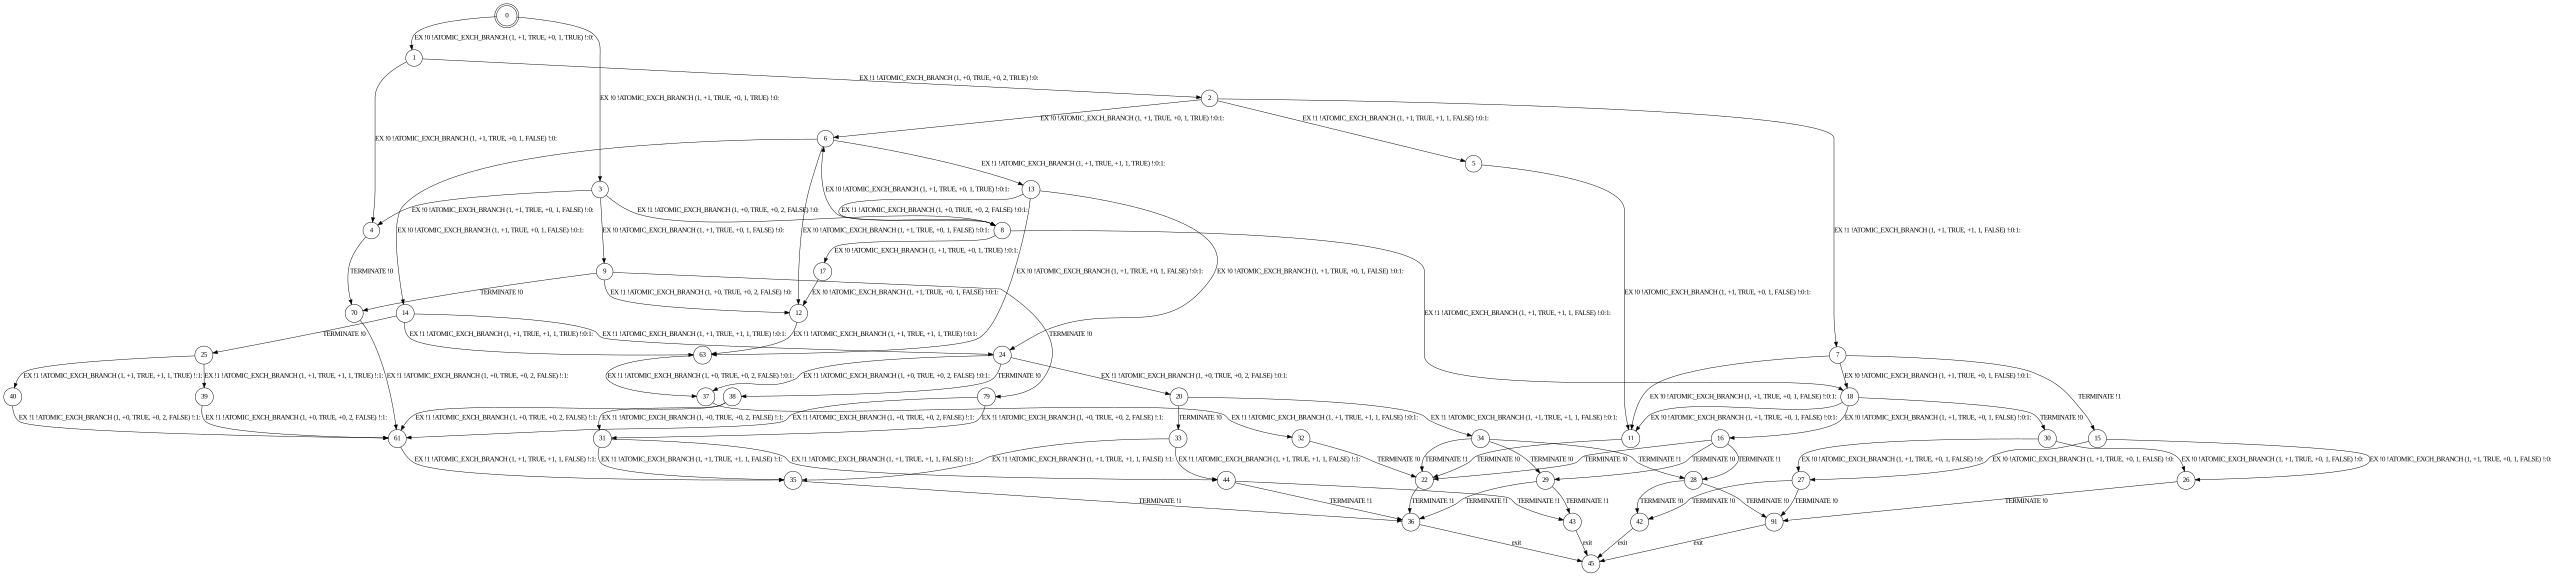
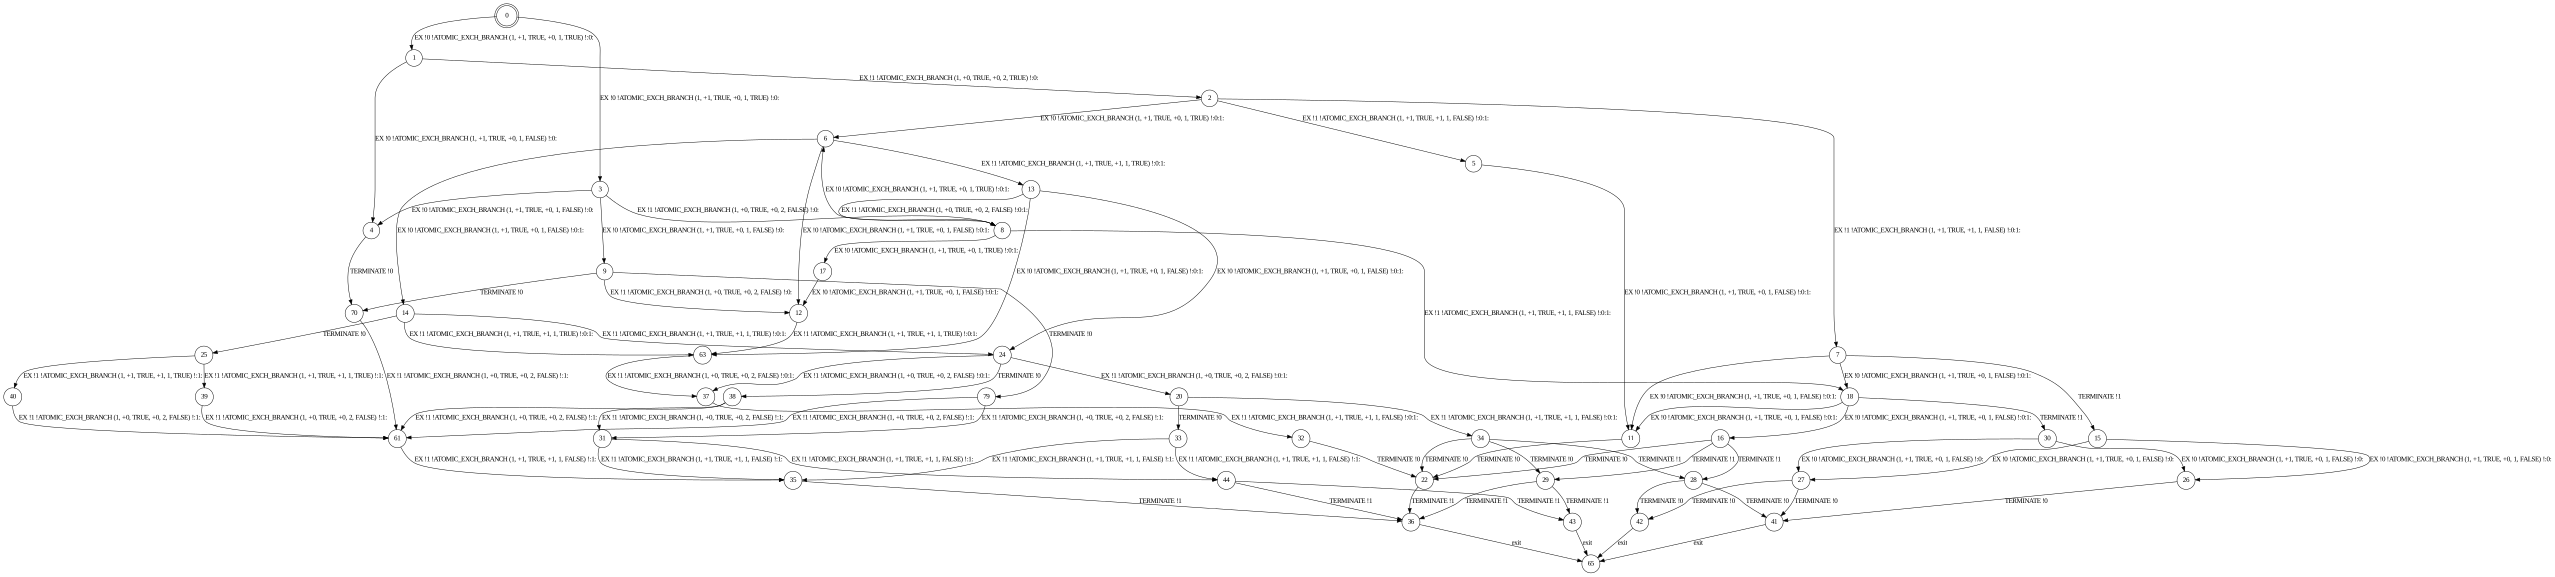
edge "18" -> "30": label "TERMINATE !0" -> "TERMINATE !1"
edge "34" -> "22": label "TERMINATE !1" -> "TERMINATE !0"
edge "16" -> "29": label "TERMINATE !0" -> "TERMINATE !1"
node "91": label "91" -> "41"
node "45": label "45" -> "65"
